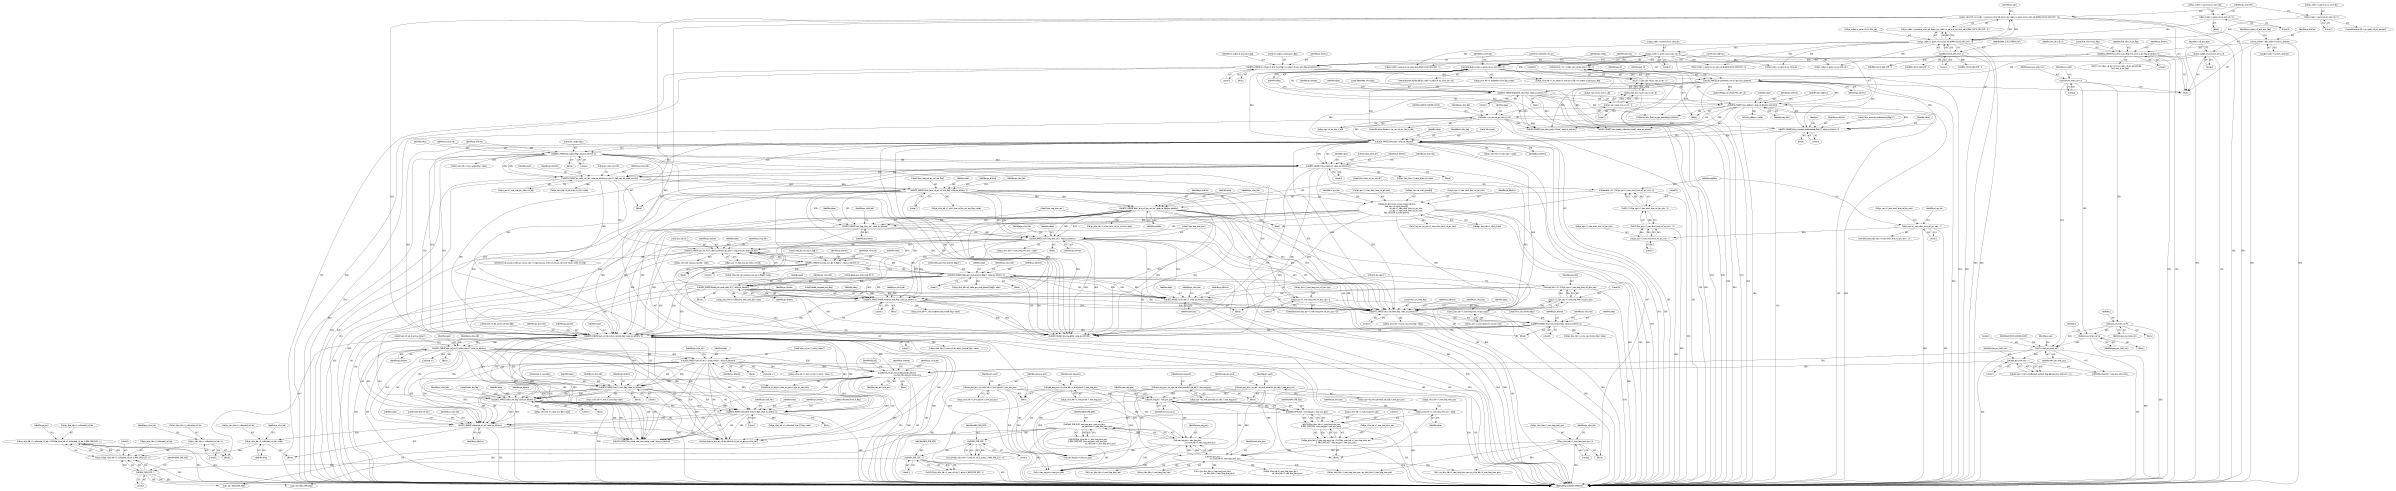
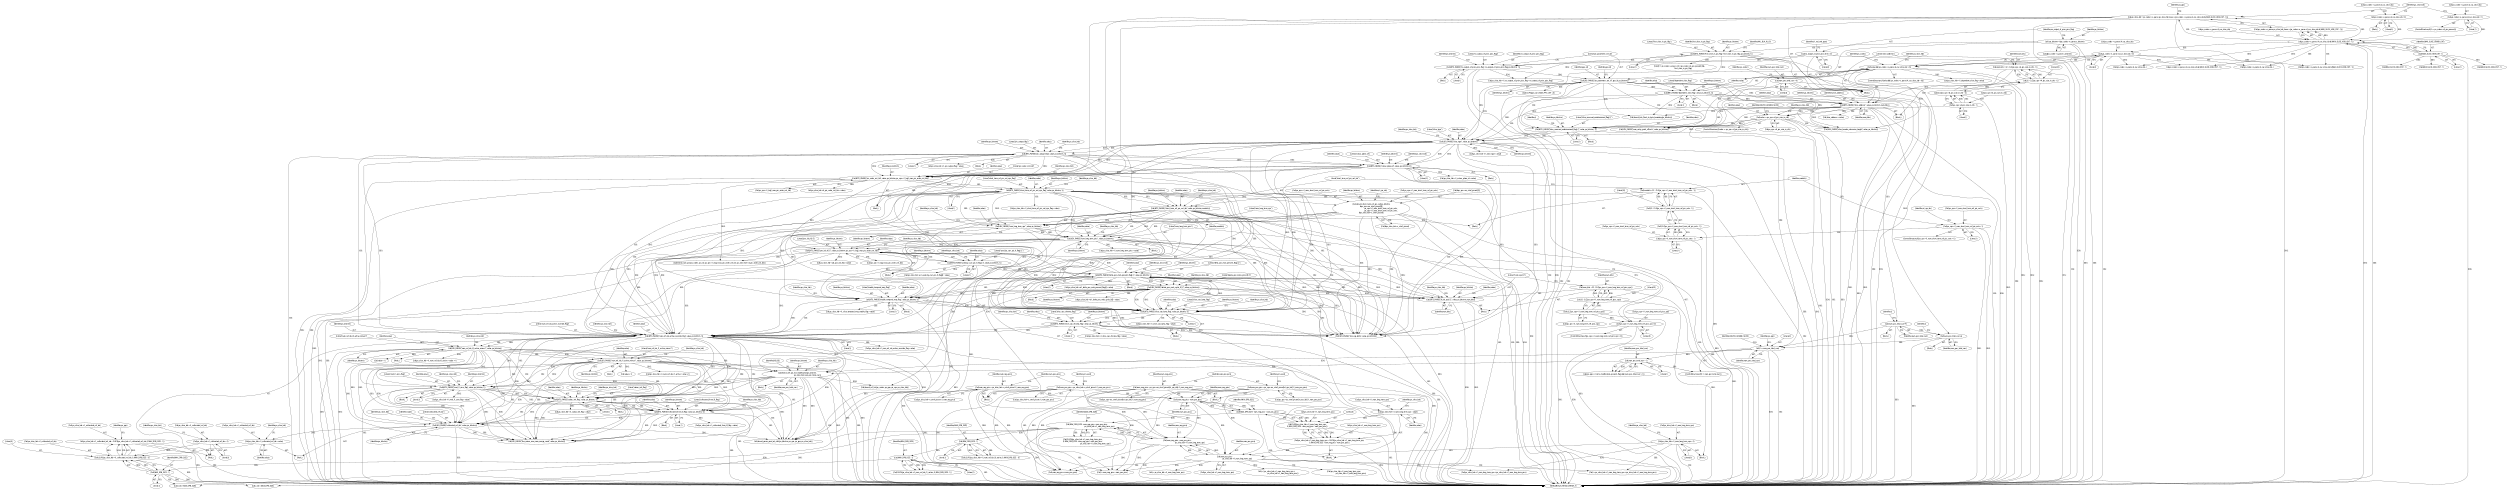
node "(Call,ps_slice_hdr->i1_short_term_ref_pic_set_idx = value)": removed
node "(Call,st_rps_idx = ps_sps->i1_num_short_term_ref_pic_sets)": removed
edge "(Call,ps_sps->i1_num_long_term_ref_pics_sps > 0)" -> "(Call,CLZ(ps_sps->i1_num_long_term_ref_pics_sps))": reversed
node "(Call,ps_slice_hdr->i1_num_ref_idx_l0_active = value + 1)": added
edge "(Call,num_neg_pics - num_pos_pics)" -> "(Call,num_neg_pics + num_pos_pics)": now "(Call,num_pos_pics - ps_slice_hdr->i1_num_long_term_sps)" -> "(Call,num_neg_pics + num_pos_pics)"
edge "(Identifier,i1_nal_unit_type)" -> "(MethodReturn,IHEVCD_ERROR_T)": now "(Call,num_poc_total_curr = 0)" -> "(MethodReturn,IHEVCD_ERROR_T)"
